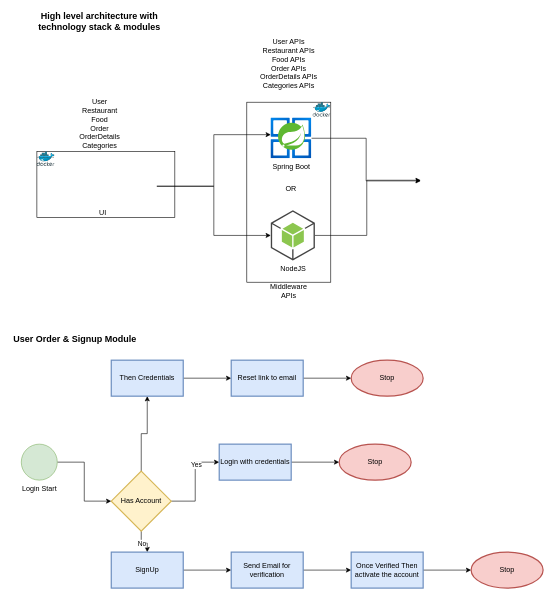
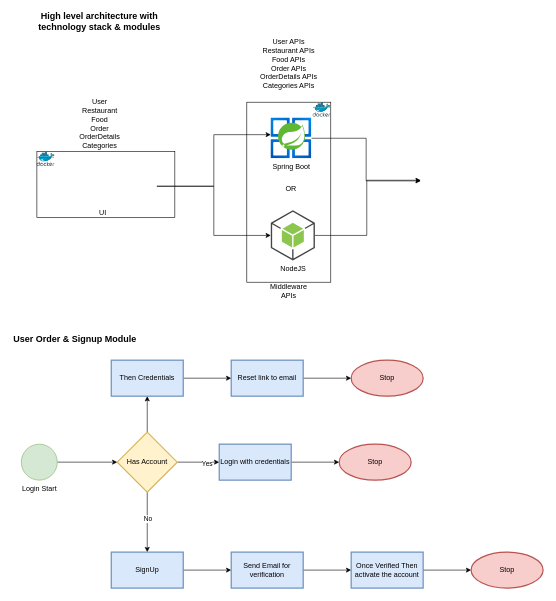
node "Has Account": moved (141, 501) -> (147, 462)
